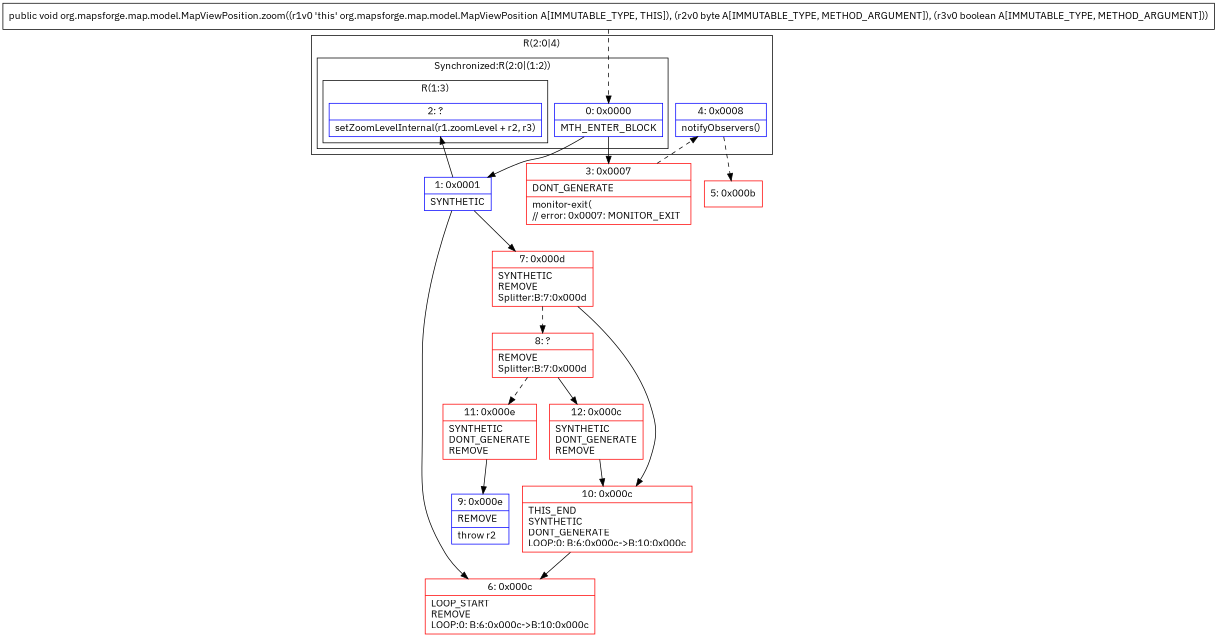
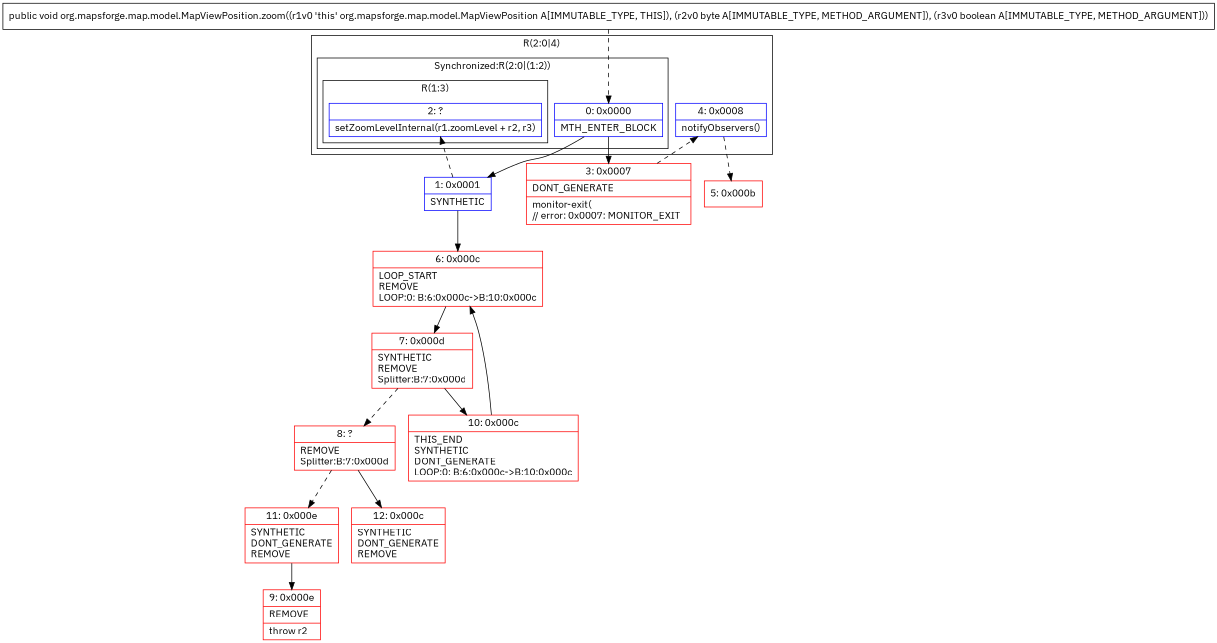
edge "1: 0x0001" -> "2: ?": style solid -> dashed
edge "1: 0x0001" -> "7: 0x000d": now "6: 0x000c" -> "7: 0x000d"
edge "12: 0x000c" -> "10: 0x000c": removed
node "9: 0x000e": color blue -> red
